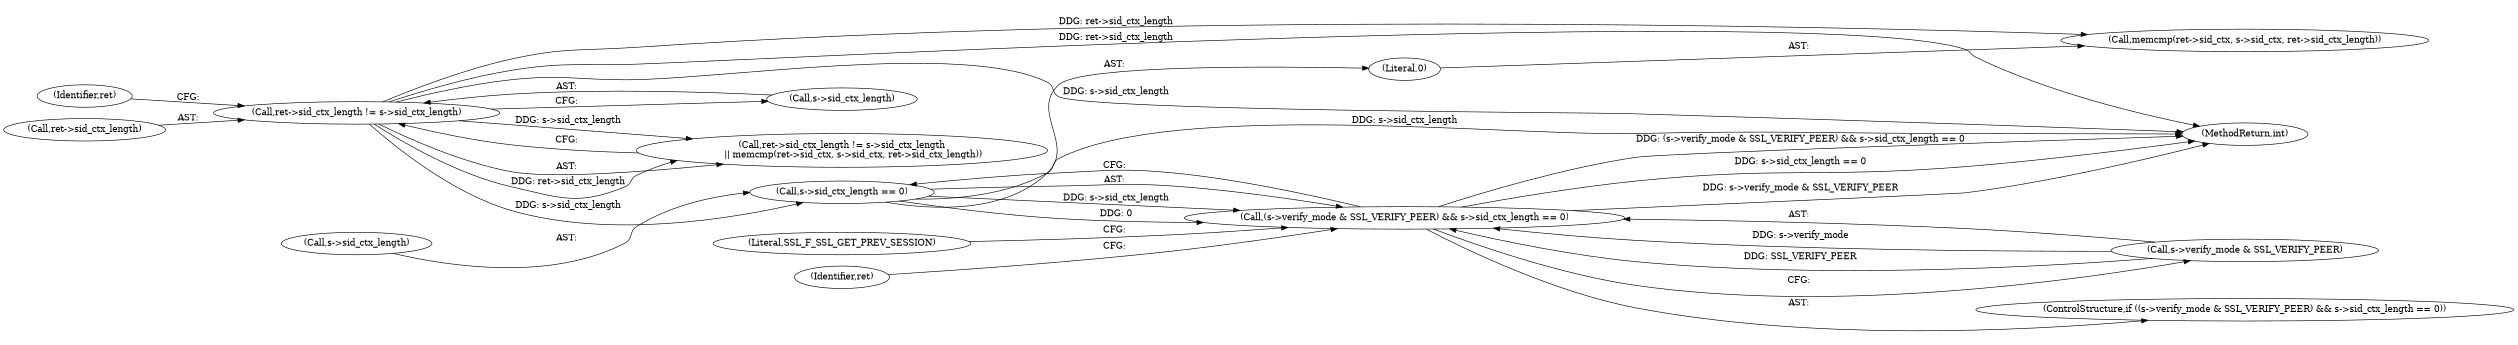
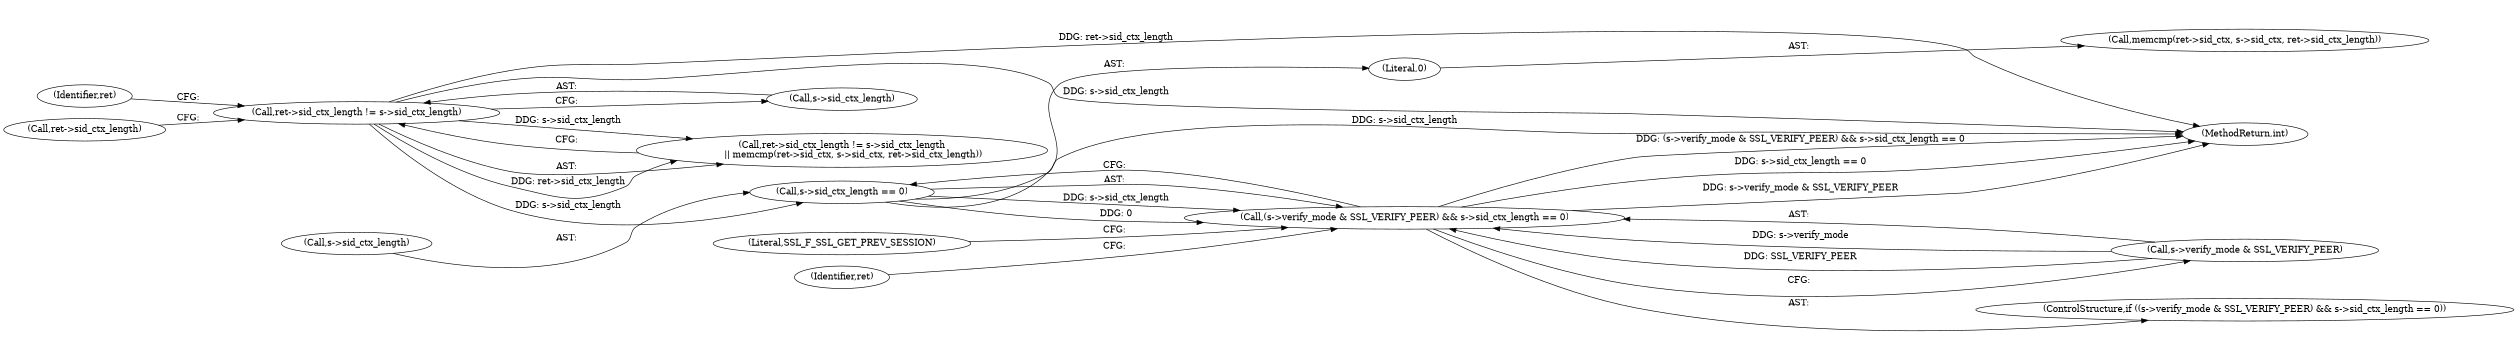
edge "(Call,ret->sid_ctx_length != s->sid_ctx_length)" -> "(Call,memcmp(ret->sid_ctx, s->sid_ctx, ret->sid_ctx_length))": removed, label "DDG: ret->sid_ctx_length"
edge "(Call,ret->sid_ctx_length)" -> "(Call,ret->sid_ctx_length != s->sid_ctx_length)": label "AST: " -> "CFG: "
